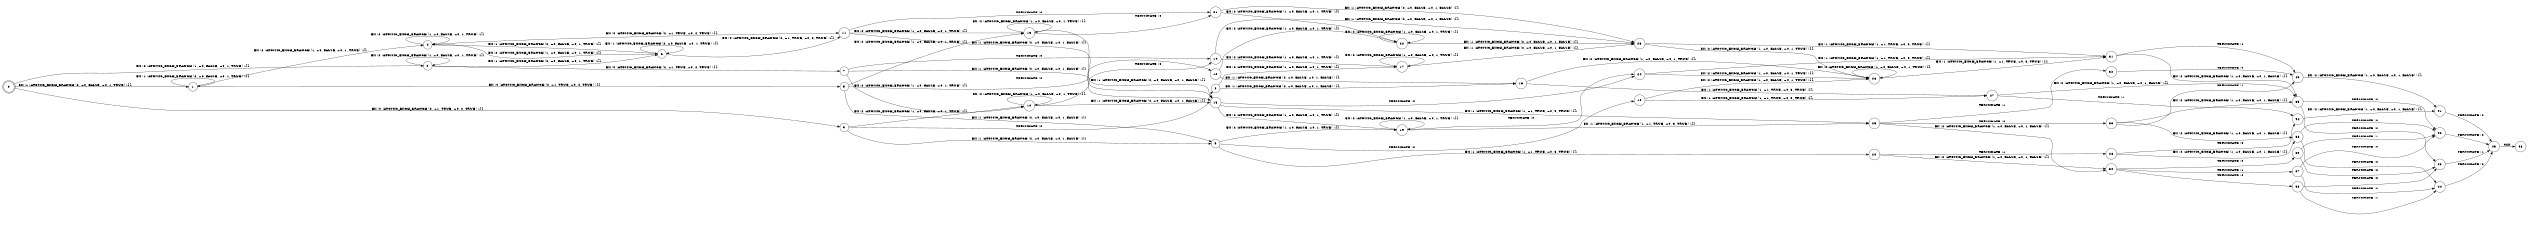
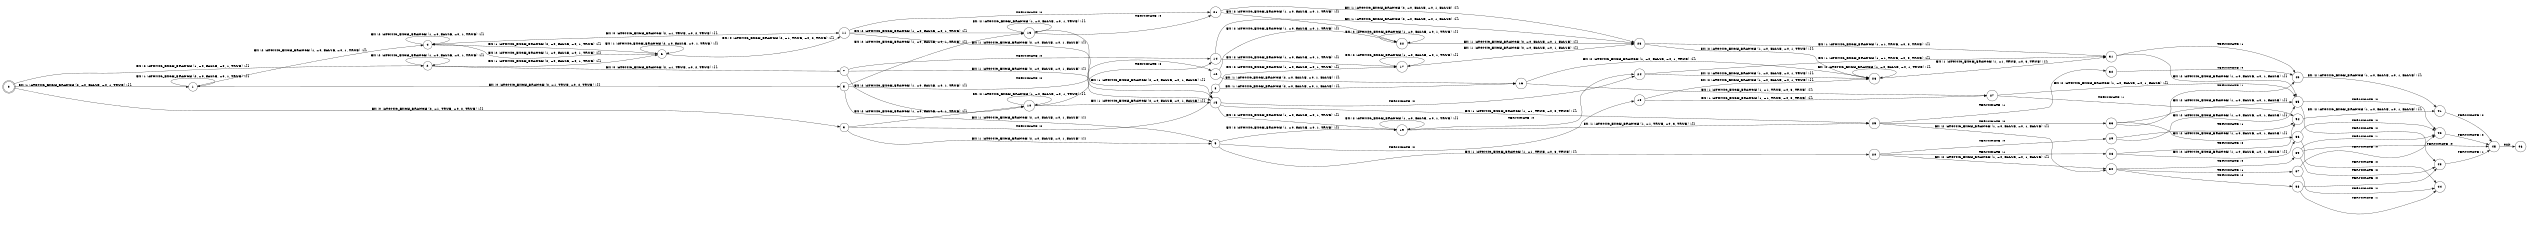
node "29": added
edge "44" -> "45": now "39" -> "45"
